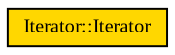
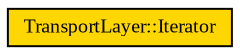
node "Iterator::Iterator": label "Iterator::Iterator" -> "TransportLayer::Iterator"
